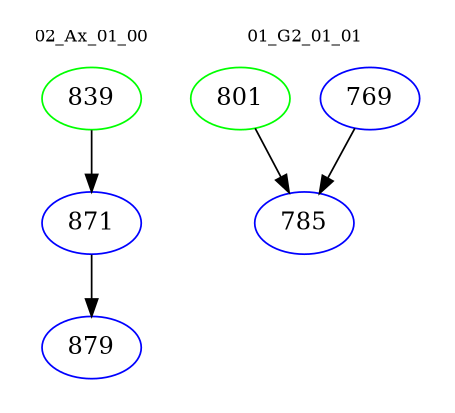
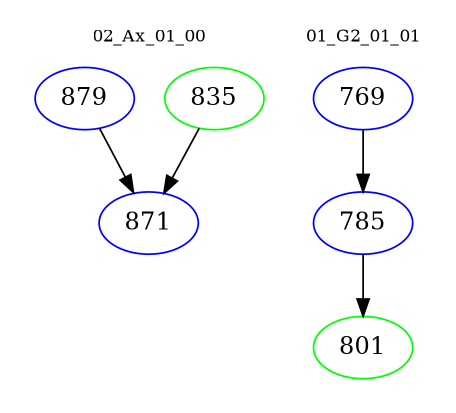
node "839": label "839" -> "835"
edge "801" -> "785": reversed
edge "871" -> "879": reversed
